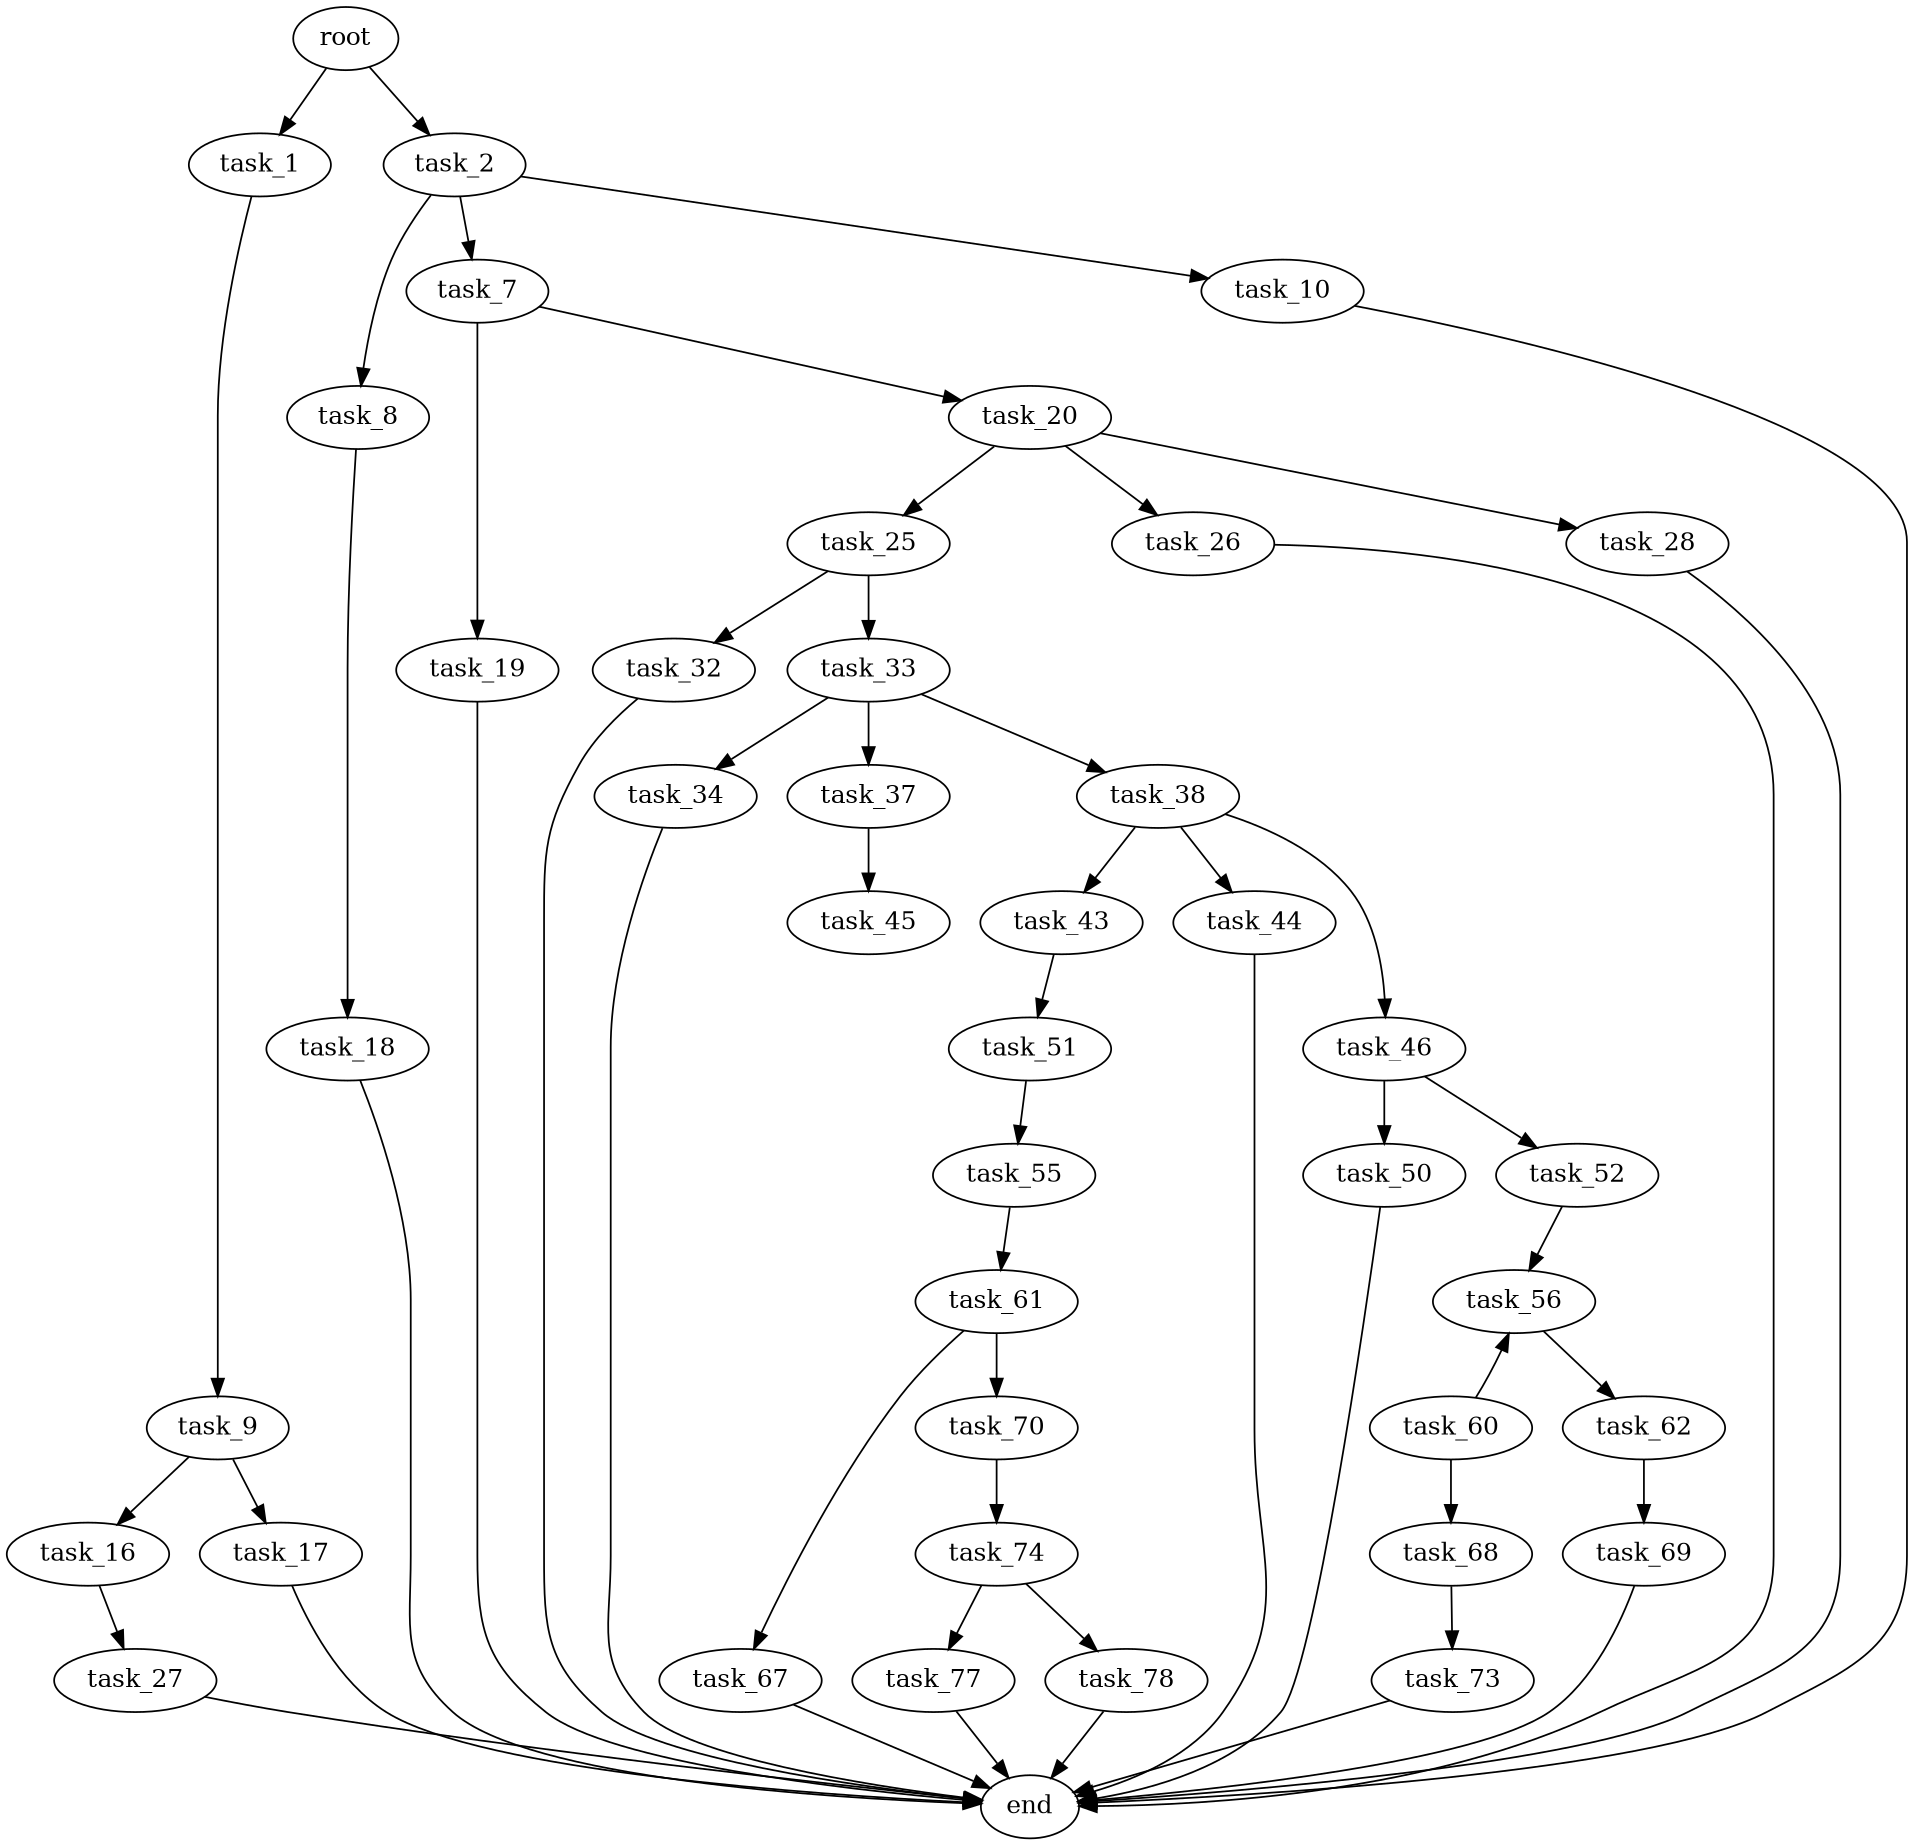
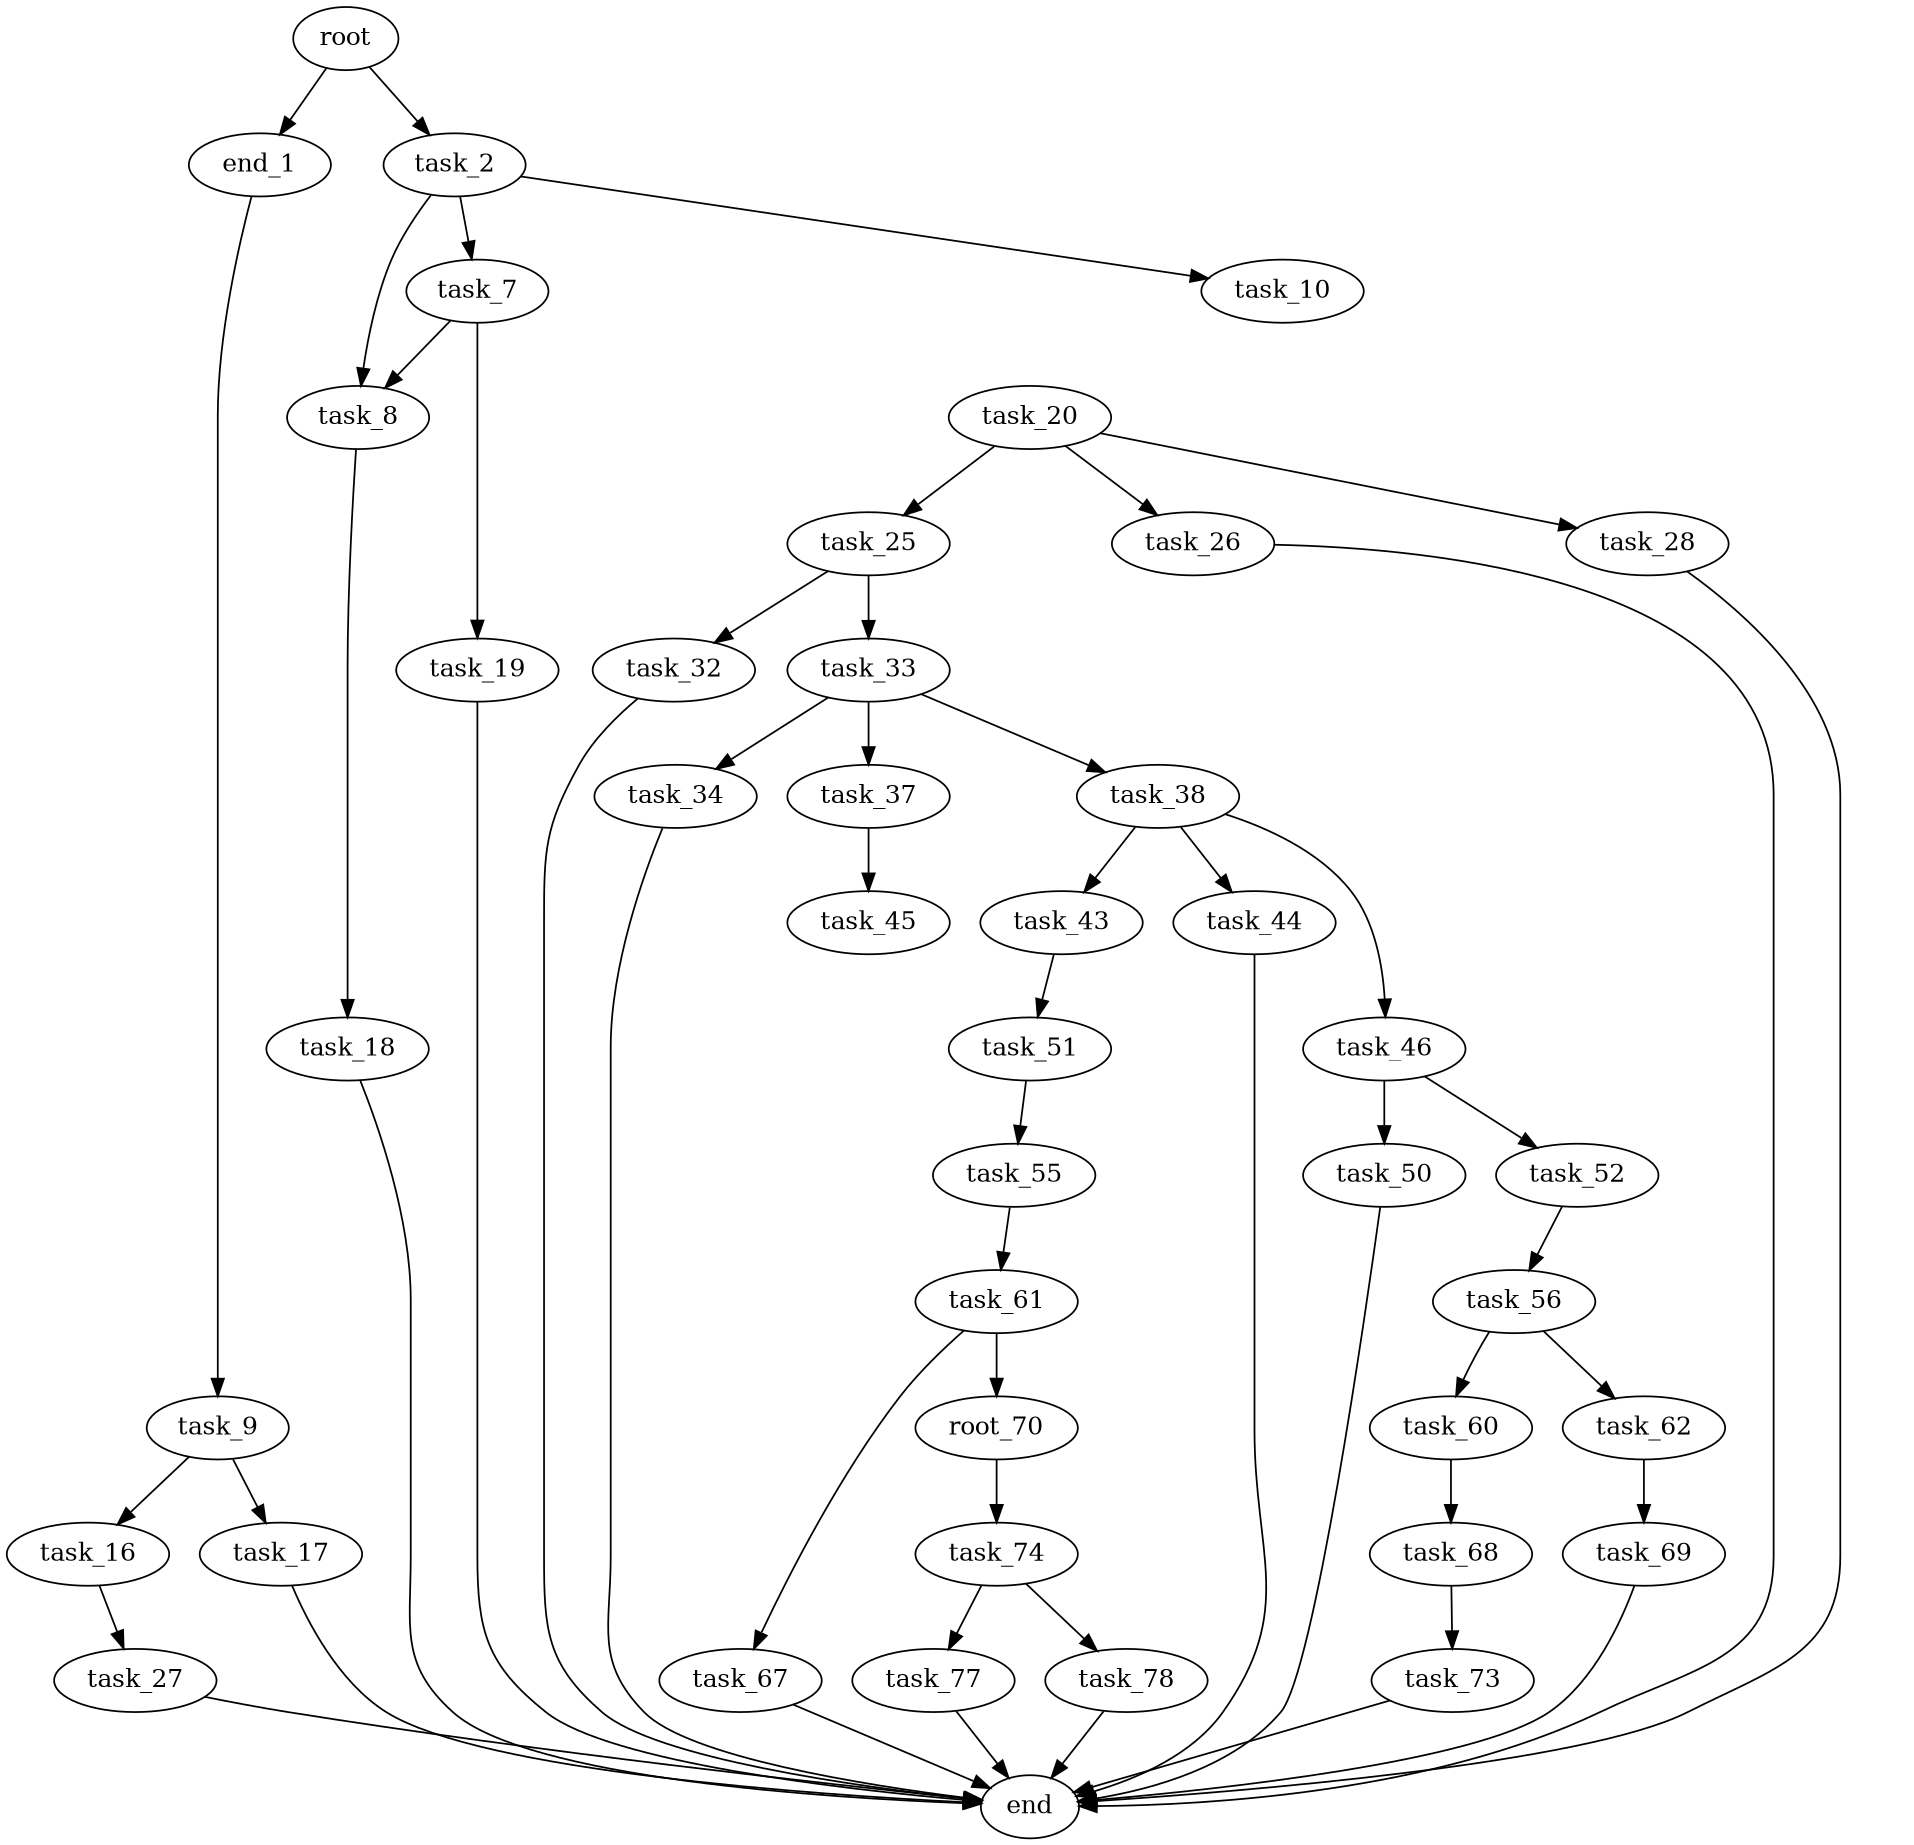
node "task_1": label "task_1" -> "end_1"
edge "task_7" -> "task_20": now "task_7" -> "task_8"
edge "task_10" -> "end": removed
edge "task_60" -> "task_56": reversed
node "task_70": label "task_70" -> "root_70"
